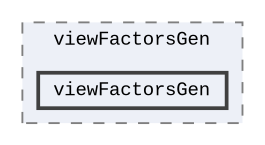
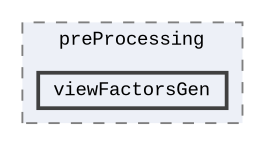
cluster "viewFactorsGen": label "viewFactorsGen" -> "preProcessing"
